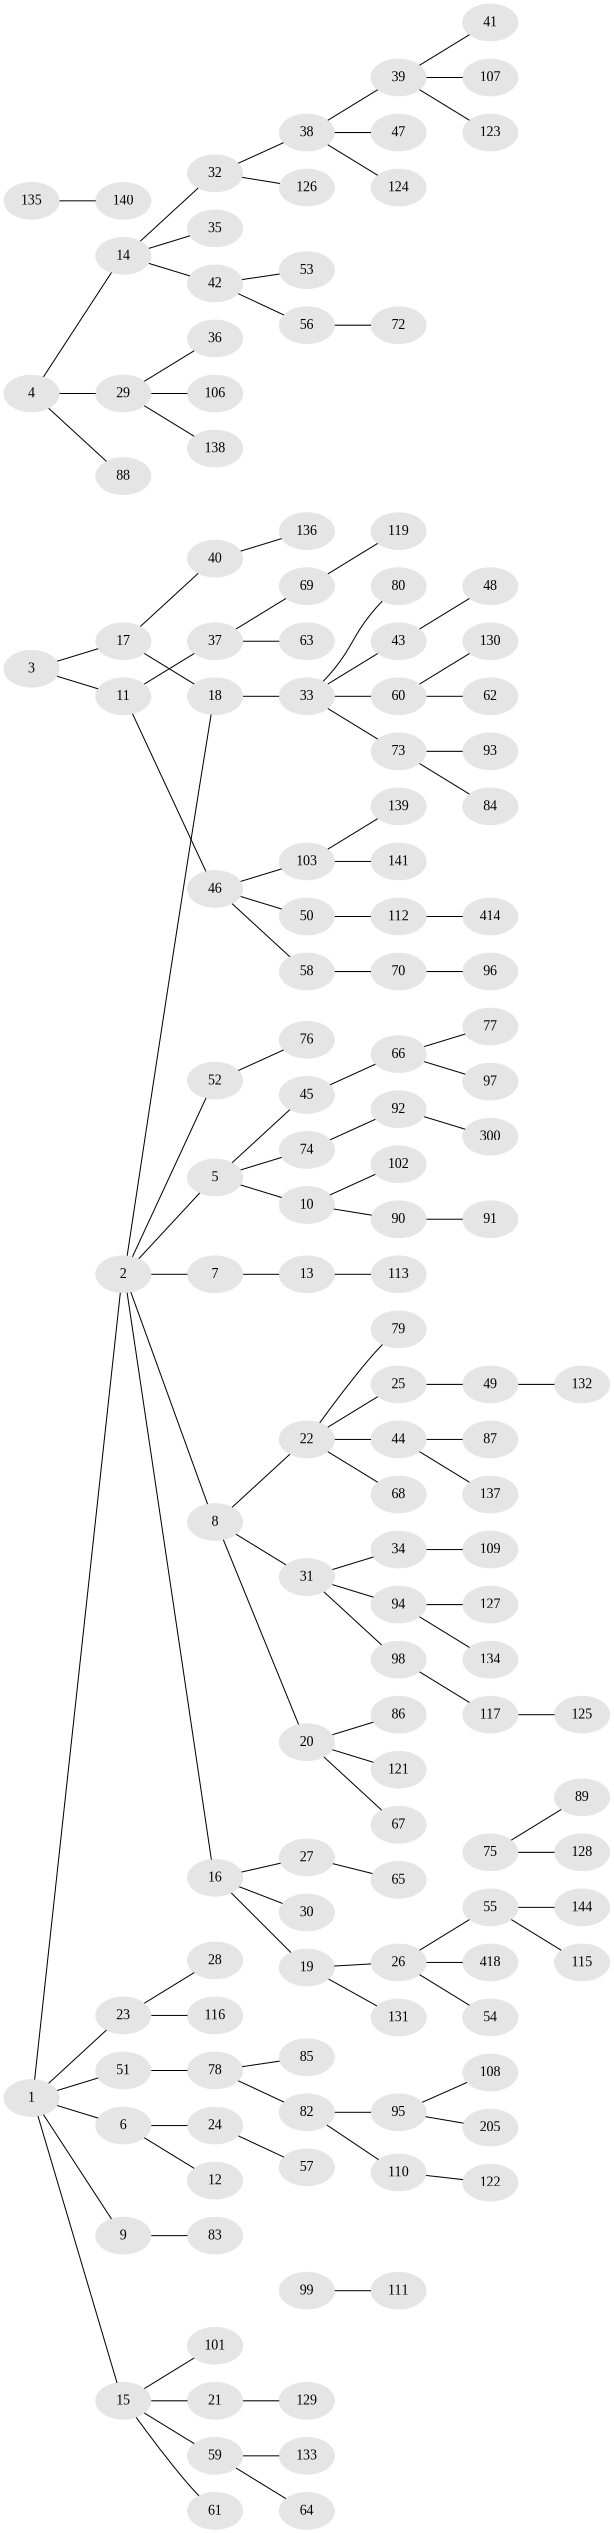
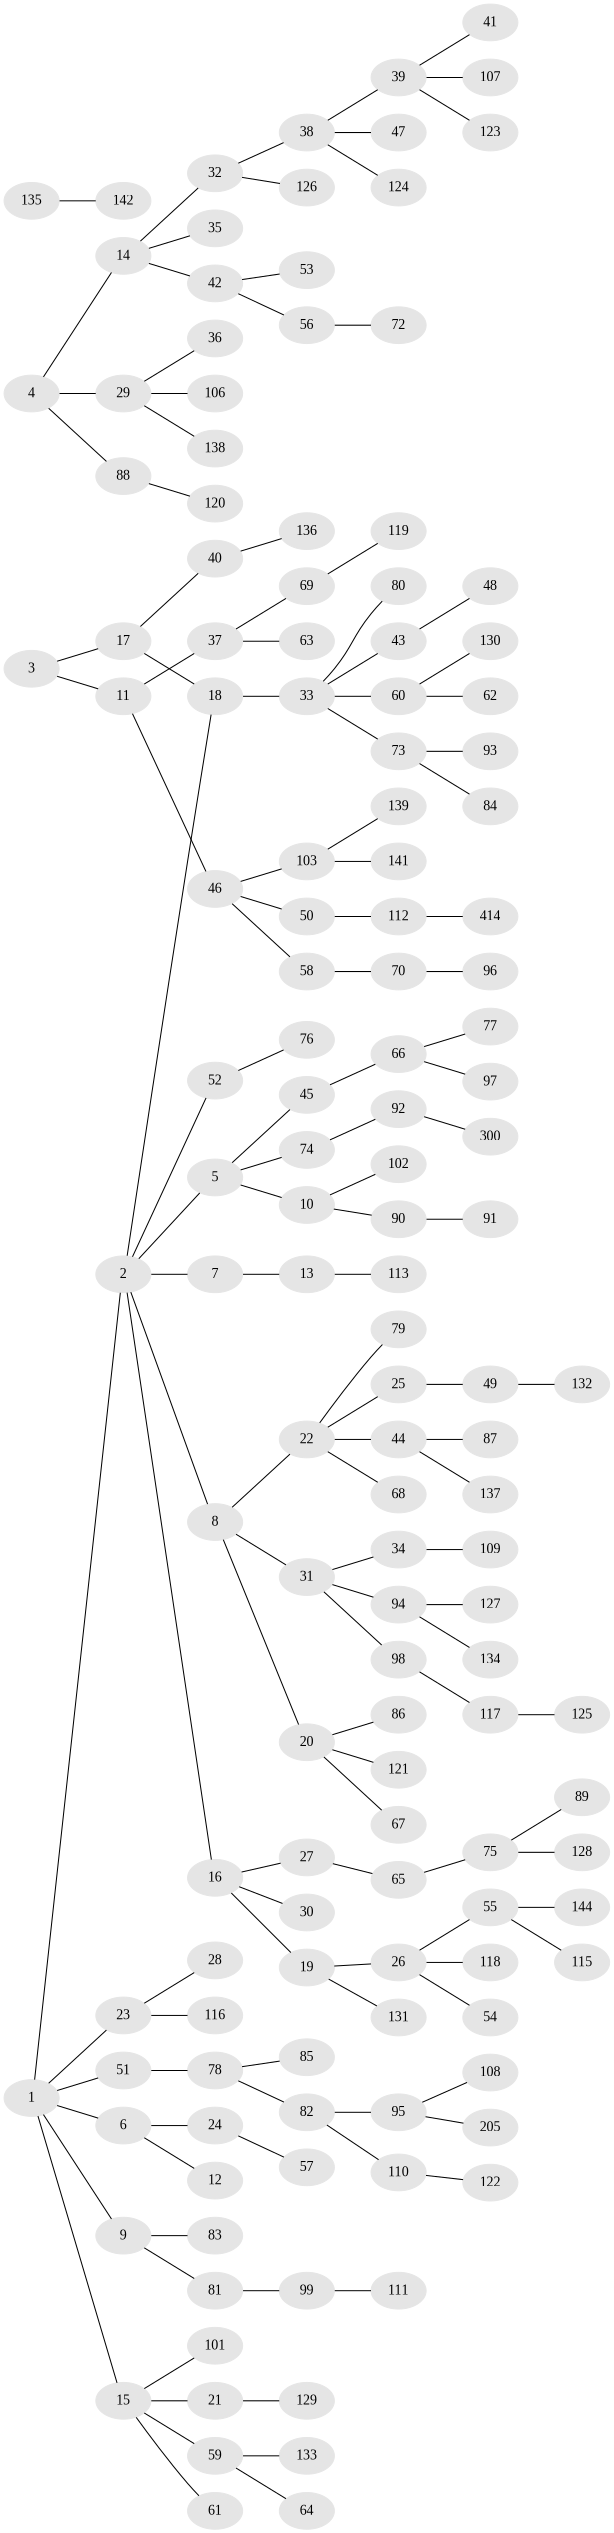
node "140": label "140" -> "142"
node "120": added
edge "75" -- "65": added
node "418": label "418" -> "118"
node "81": added
